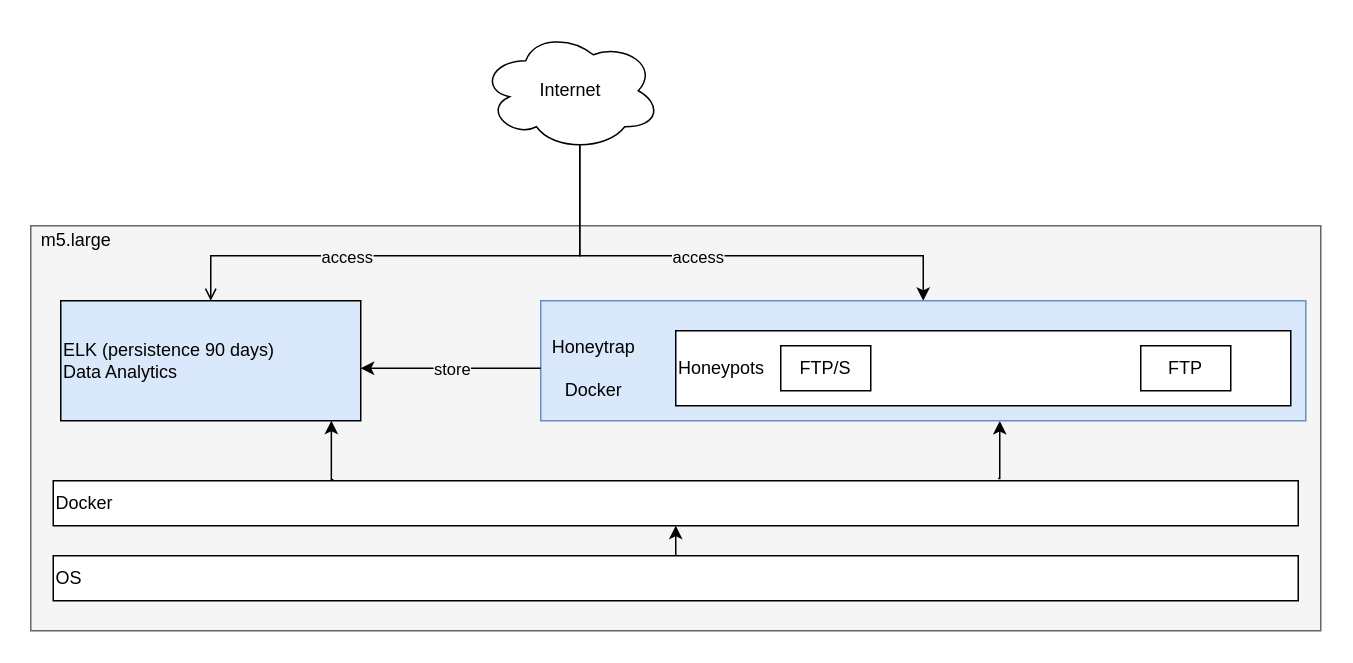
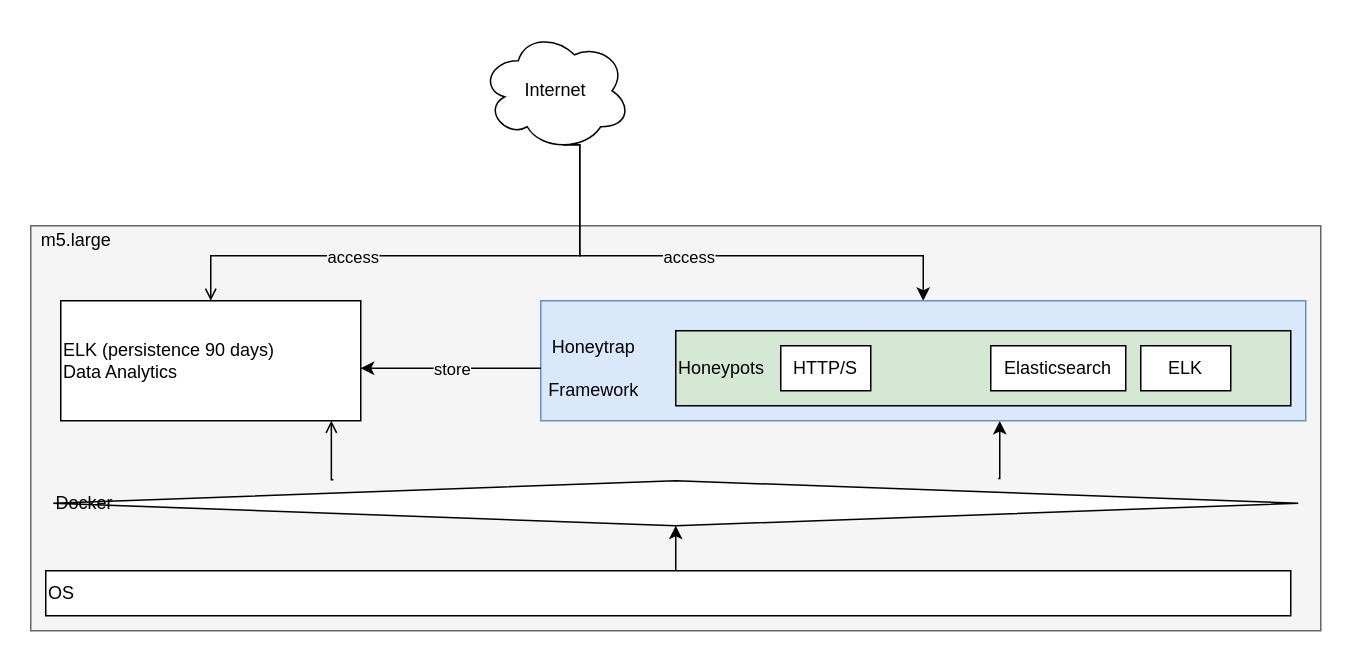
node "Internet": size 180x120 -> 150x120
node "ELK (persistence 90 days) Data Analytics": fillcolor #dae8fc -> #ffffff
node "Honeytrap Docker": label "Honeytrap Docker" -> "Honeytrap Framework"
node "FTP/S": label "FTP/S" -> "HTTP/S"
node "Honeypots": fillcolor #ffffff -> #d5e8d4
node "Elasticsearch": added
node "FTP": label "FTP" -> "ELK"
edge "Docker" -> "ELK (persistence 90 days) Data Analytics": arrowhead classic -> open
node "Docker": shape rectangle -> diamond
node "OS": moved (676, 578) -> (668, 593)
